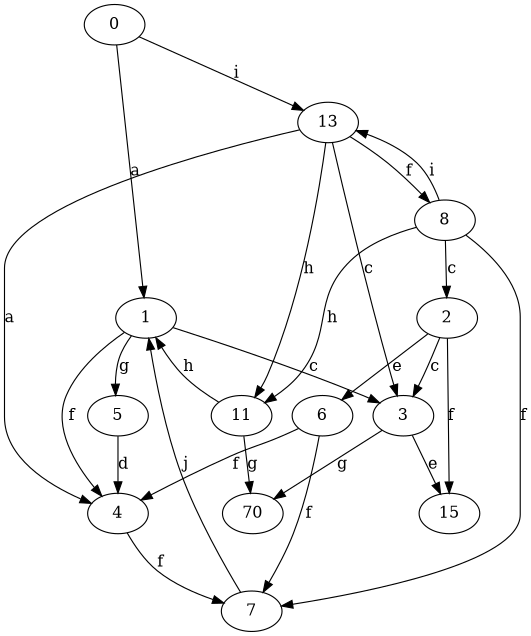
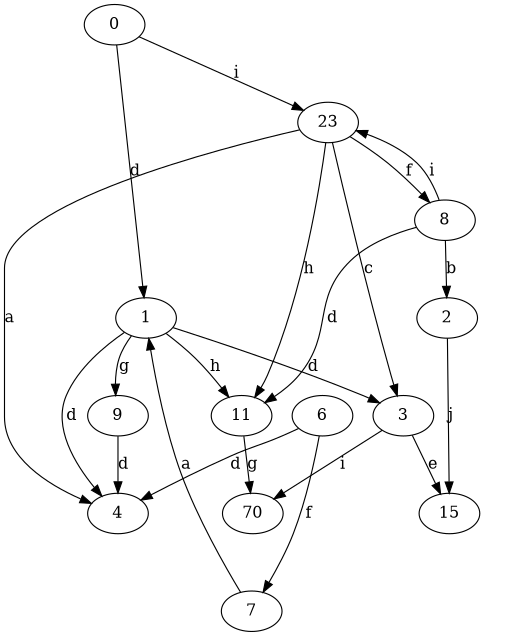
node "13": label "13" -> "23"
edge "0" -> "1": label "a" -> "d"
edge "8" -> "2": label "c" -> "b"
edge "8" -> "11": label "h" -> "d"
edge "2" -> "6": removed, label "e"
edge "2" -> "3": removed, label "c"
edge "1" -> "3": label "c" -> "d"
edge "11" -> "1": reversed
edge "1" -> "4": label "f" -> "d"
node "5": label "5" -> "9"
edge "2" -> "15": label "f" -> "j"
edge "7" -> "1": label "j" -> "a"
edge "6" -> "4": label "f" -> "d"
edge "3" -> "70": label "g" -> "i"
edge "8" -> "7": removed, label "f"
edge "4" -> "7": removed, label "f"
